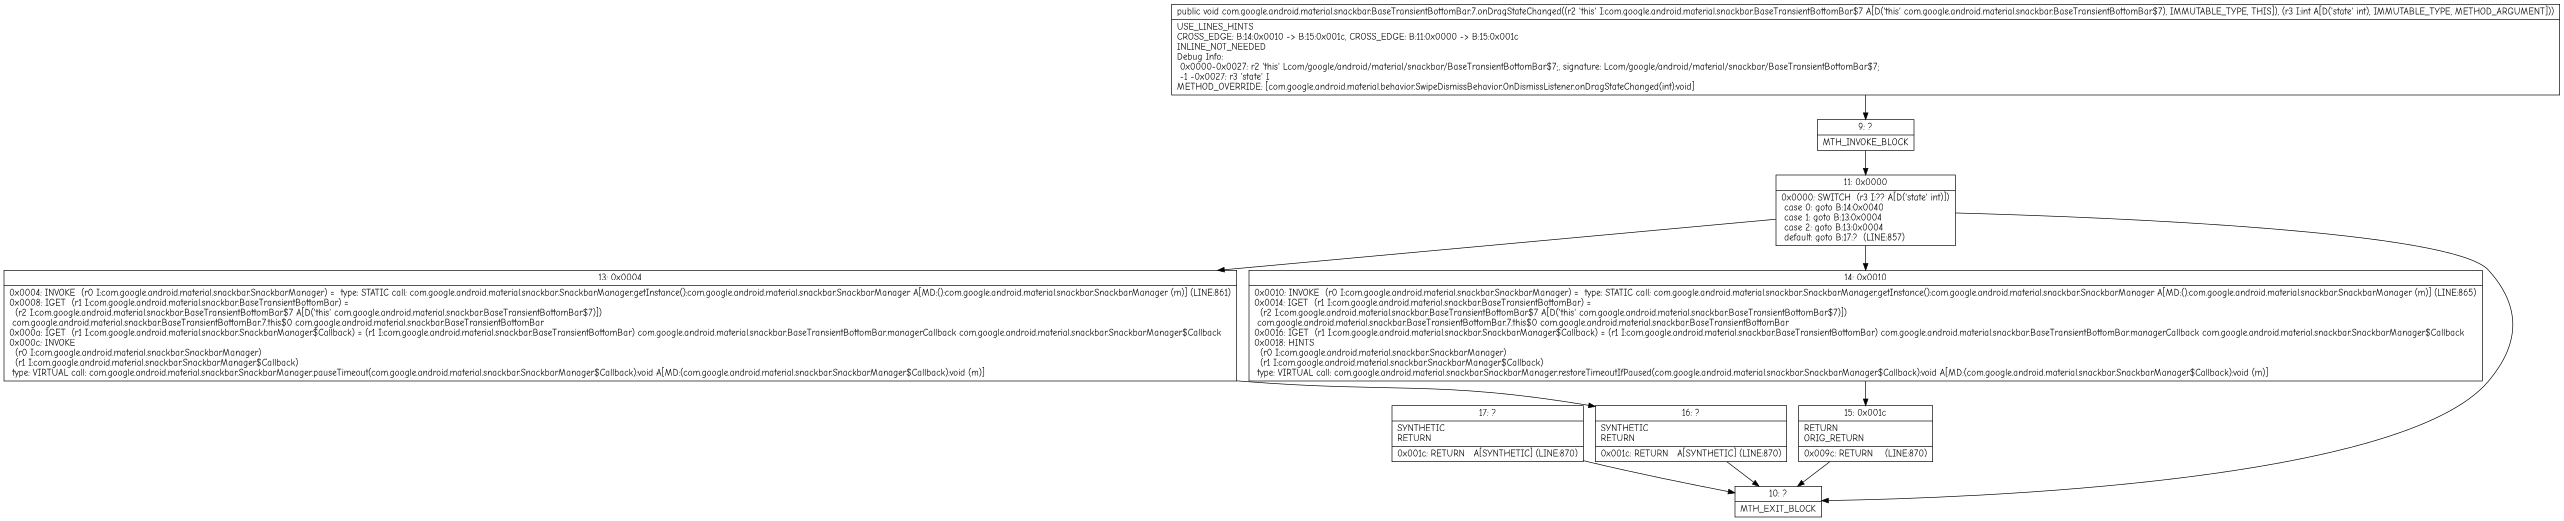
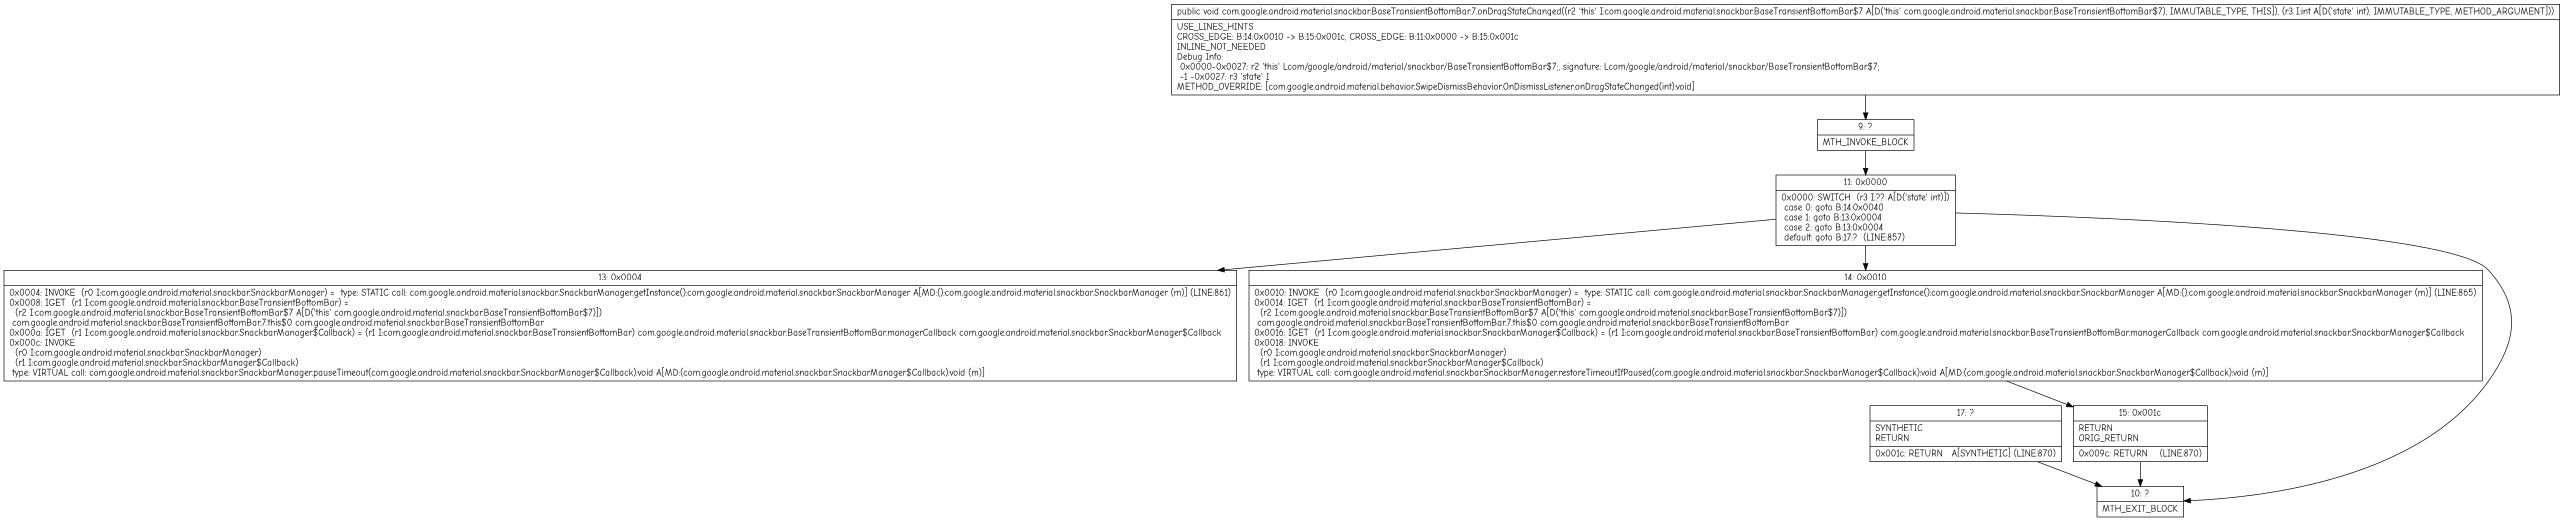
node "14: 0x0010": text "0x0018: HINTS" -> "0x0018: INVOKE"
node "16: ?": removed
